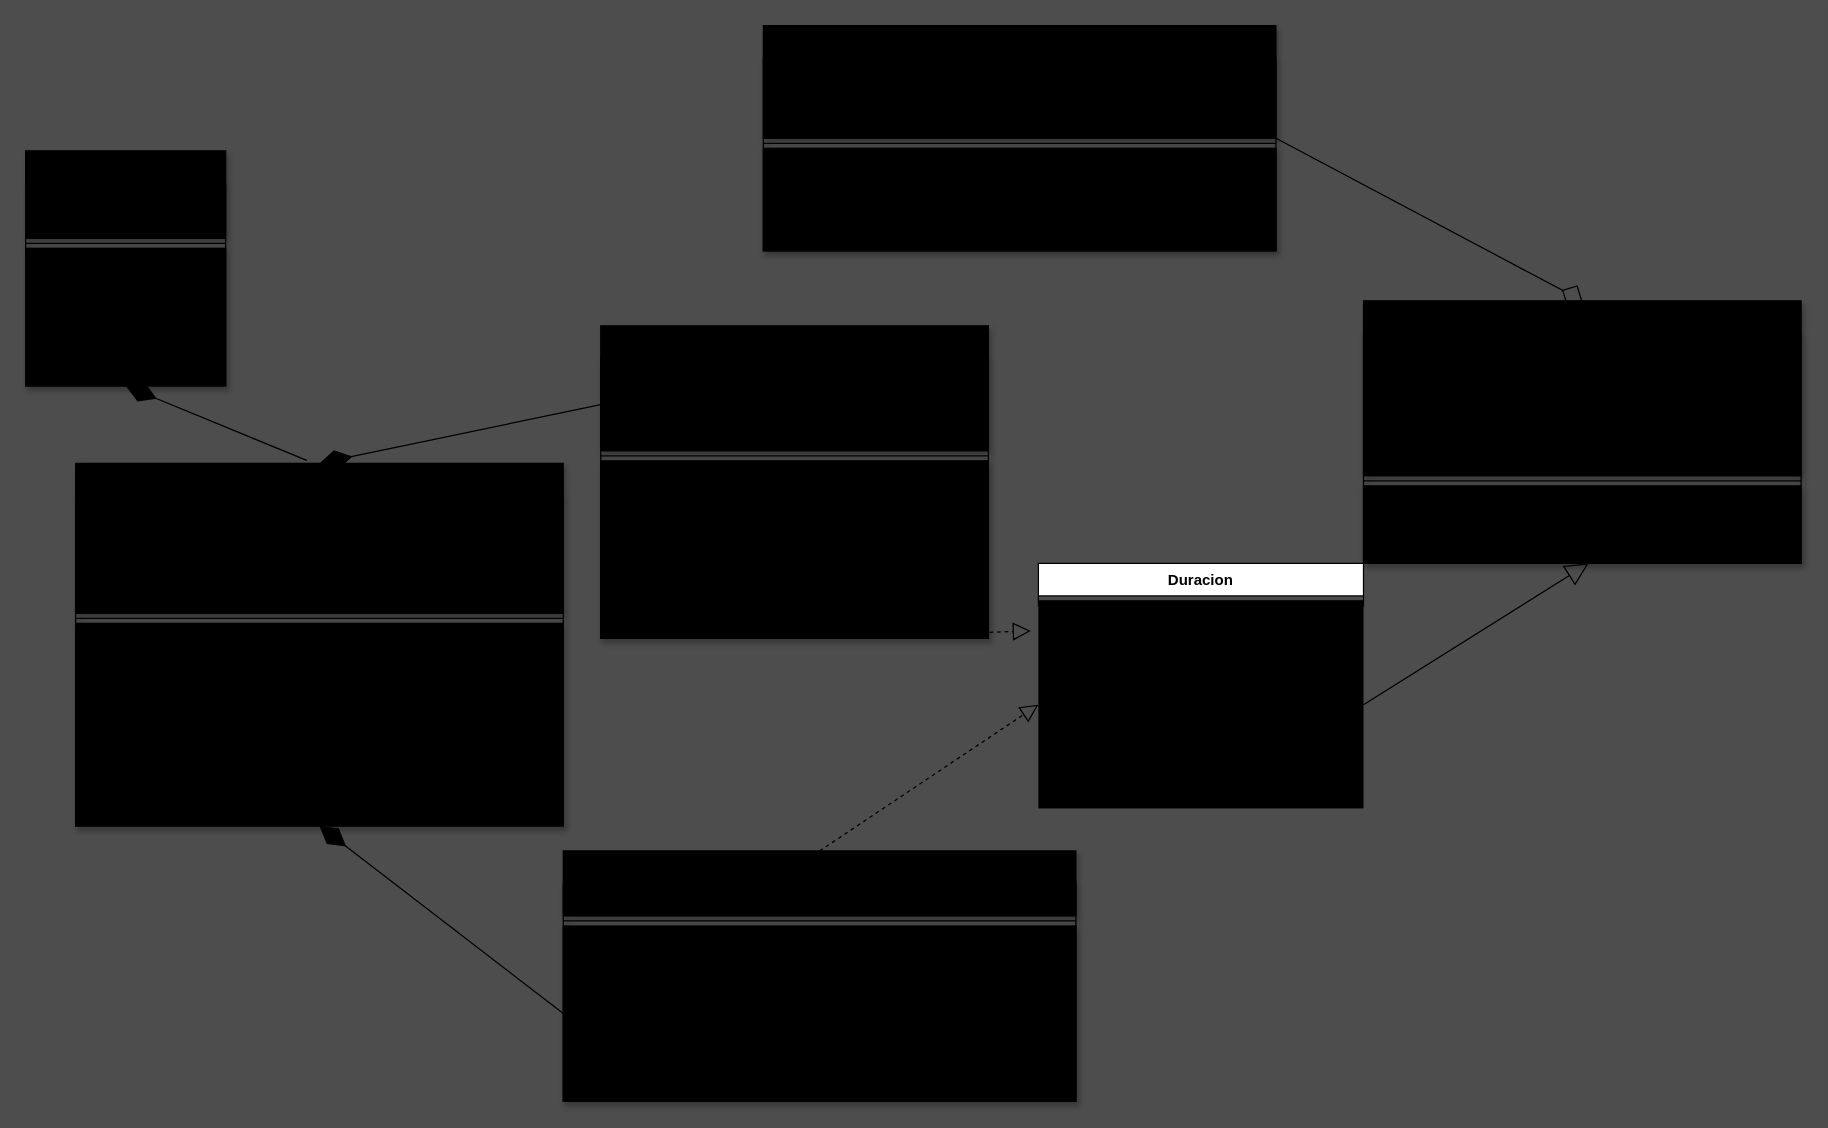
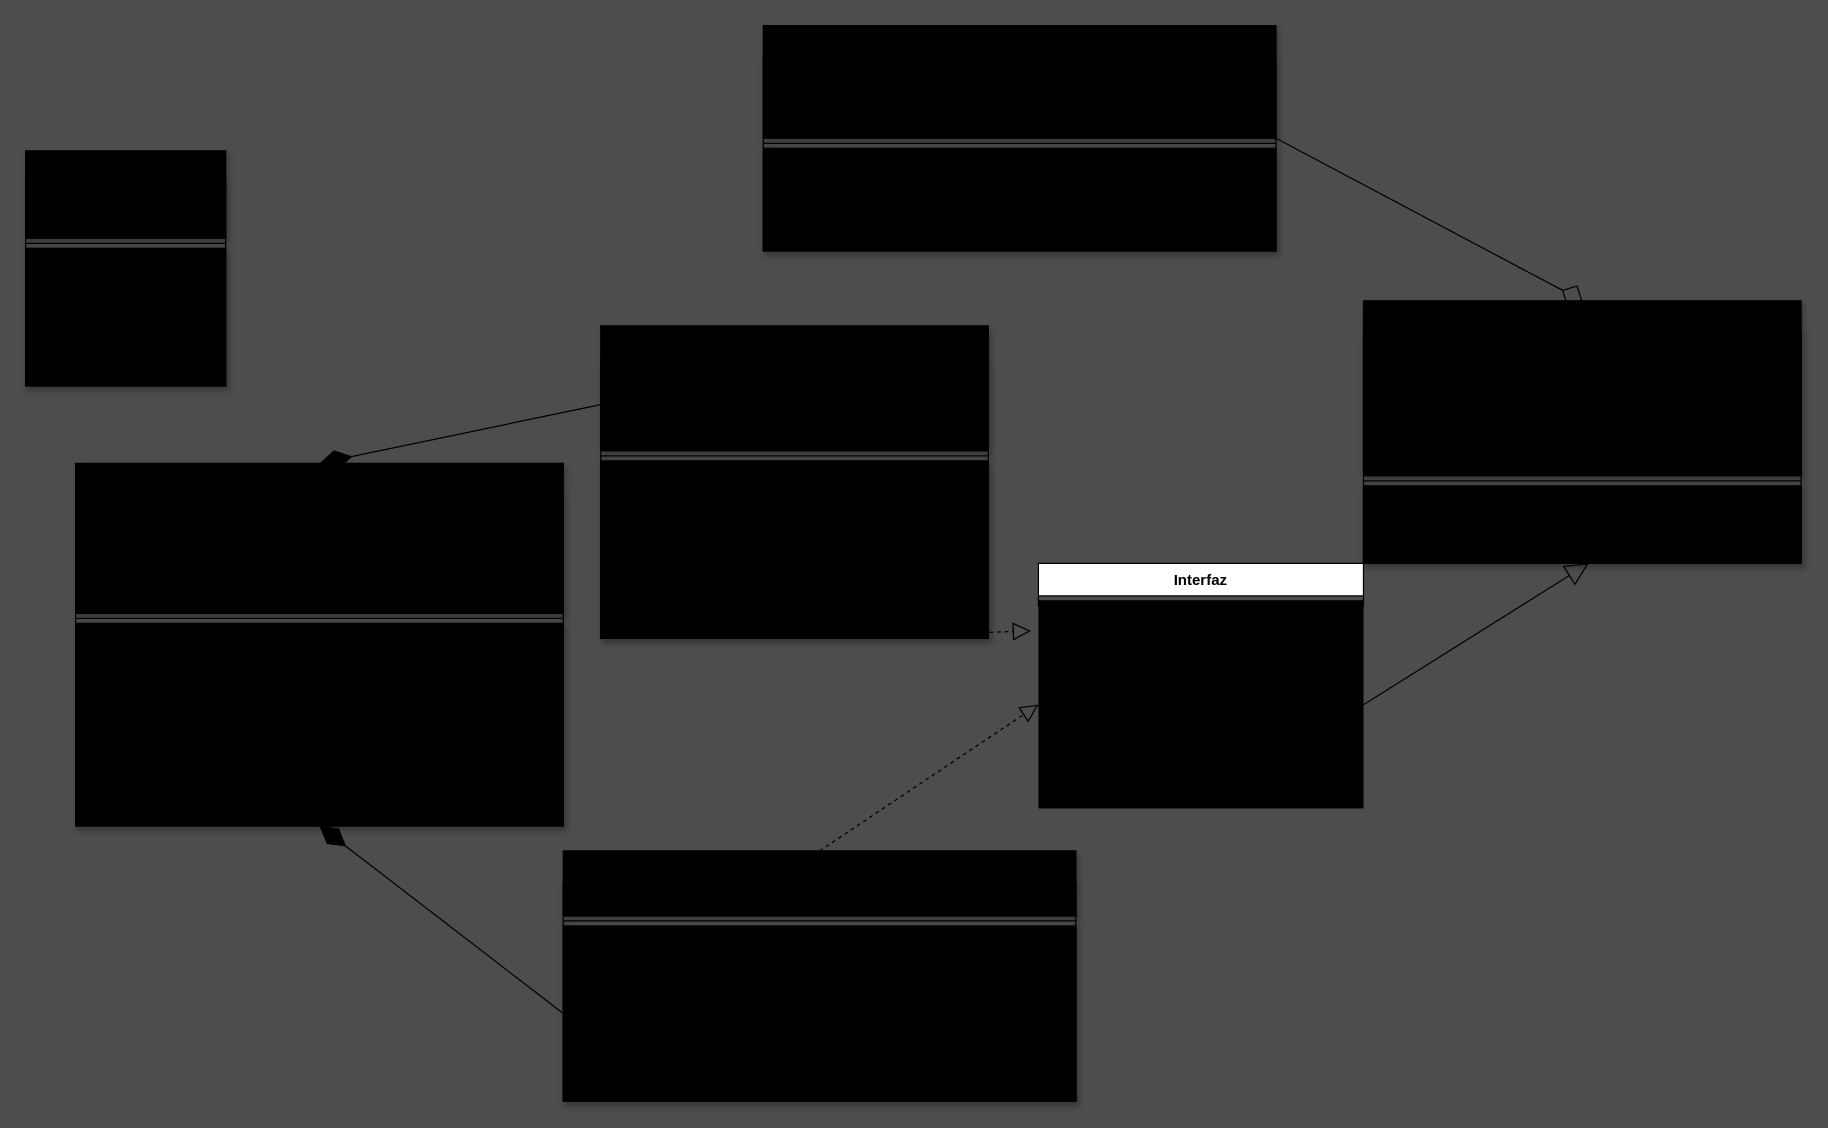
edge "Catalogo" -> "Streaming": removed
node "Duracion": label "Duracion" -> "Interfaz"
